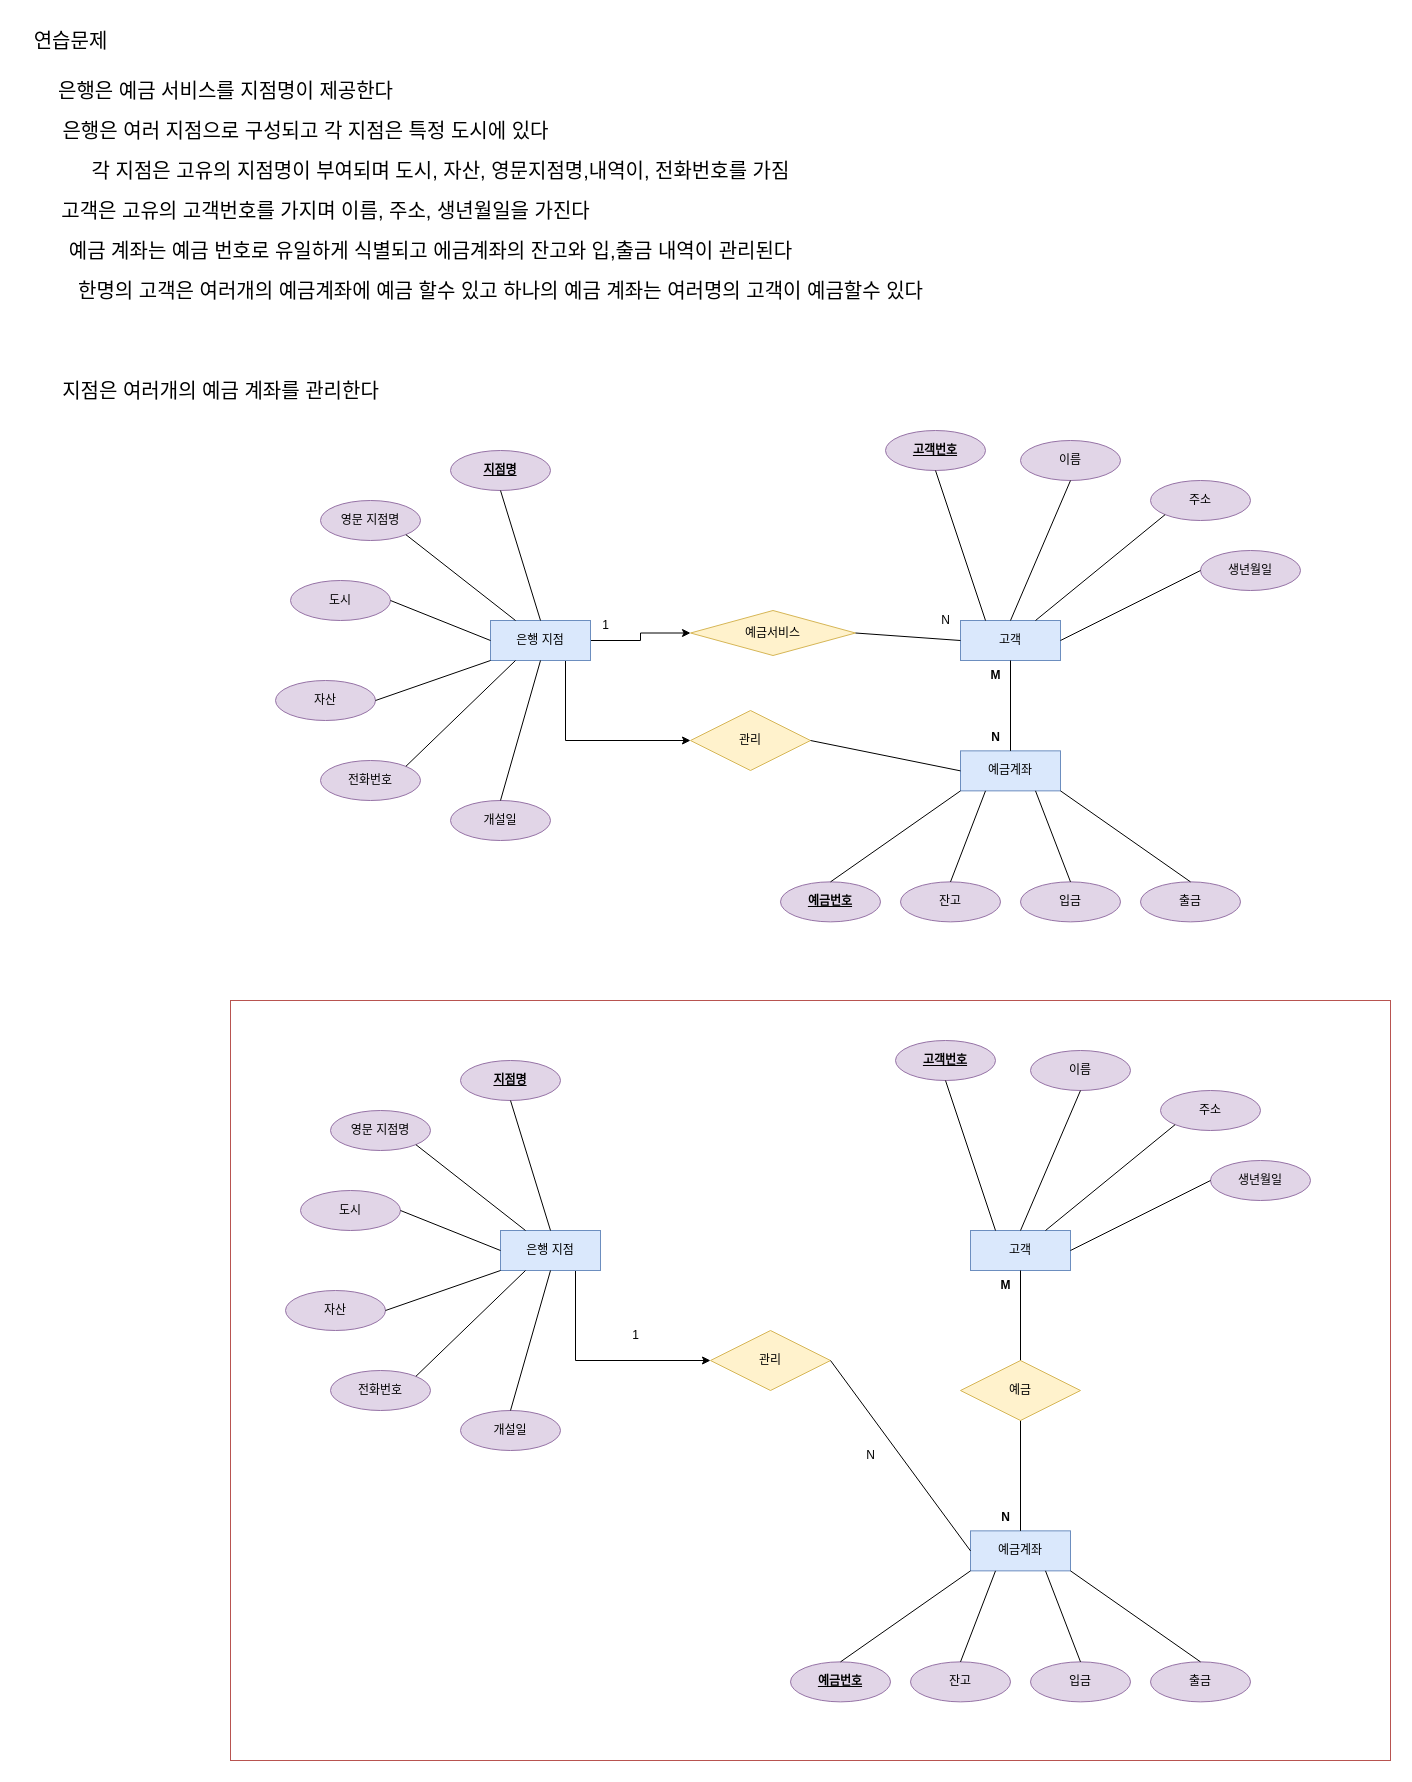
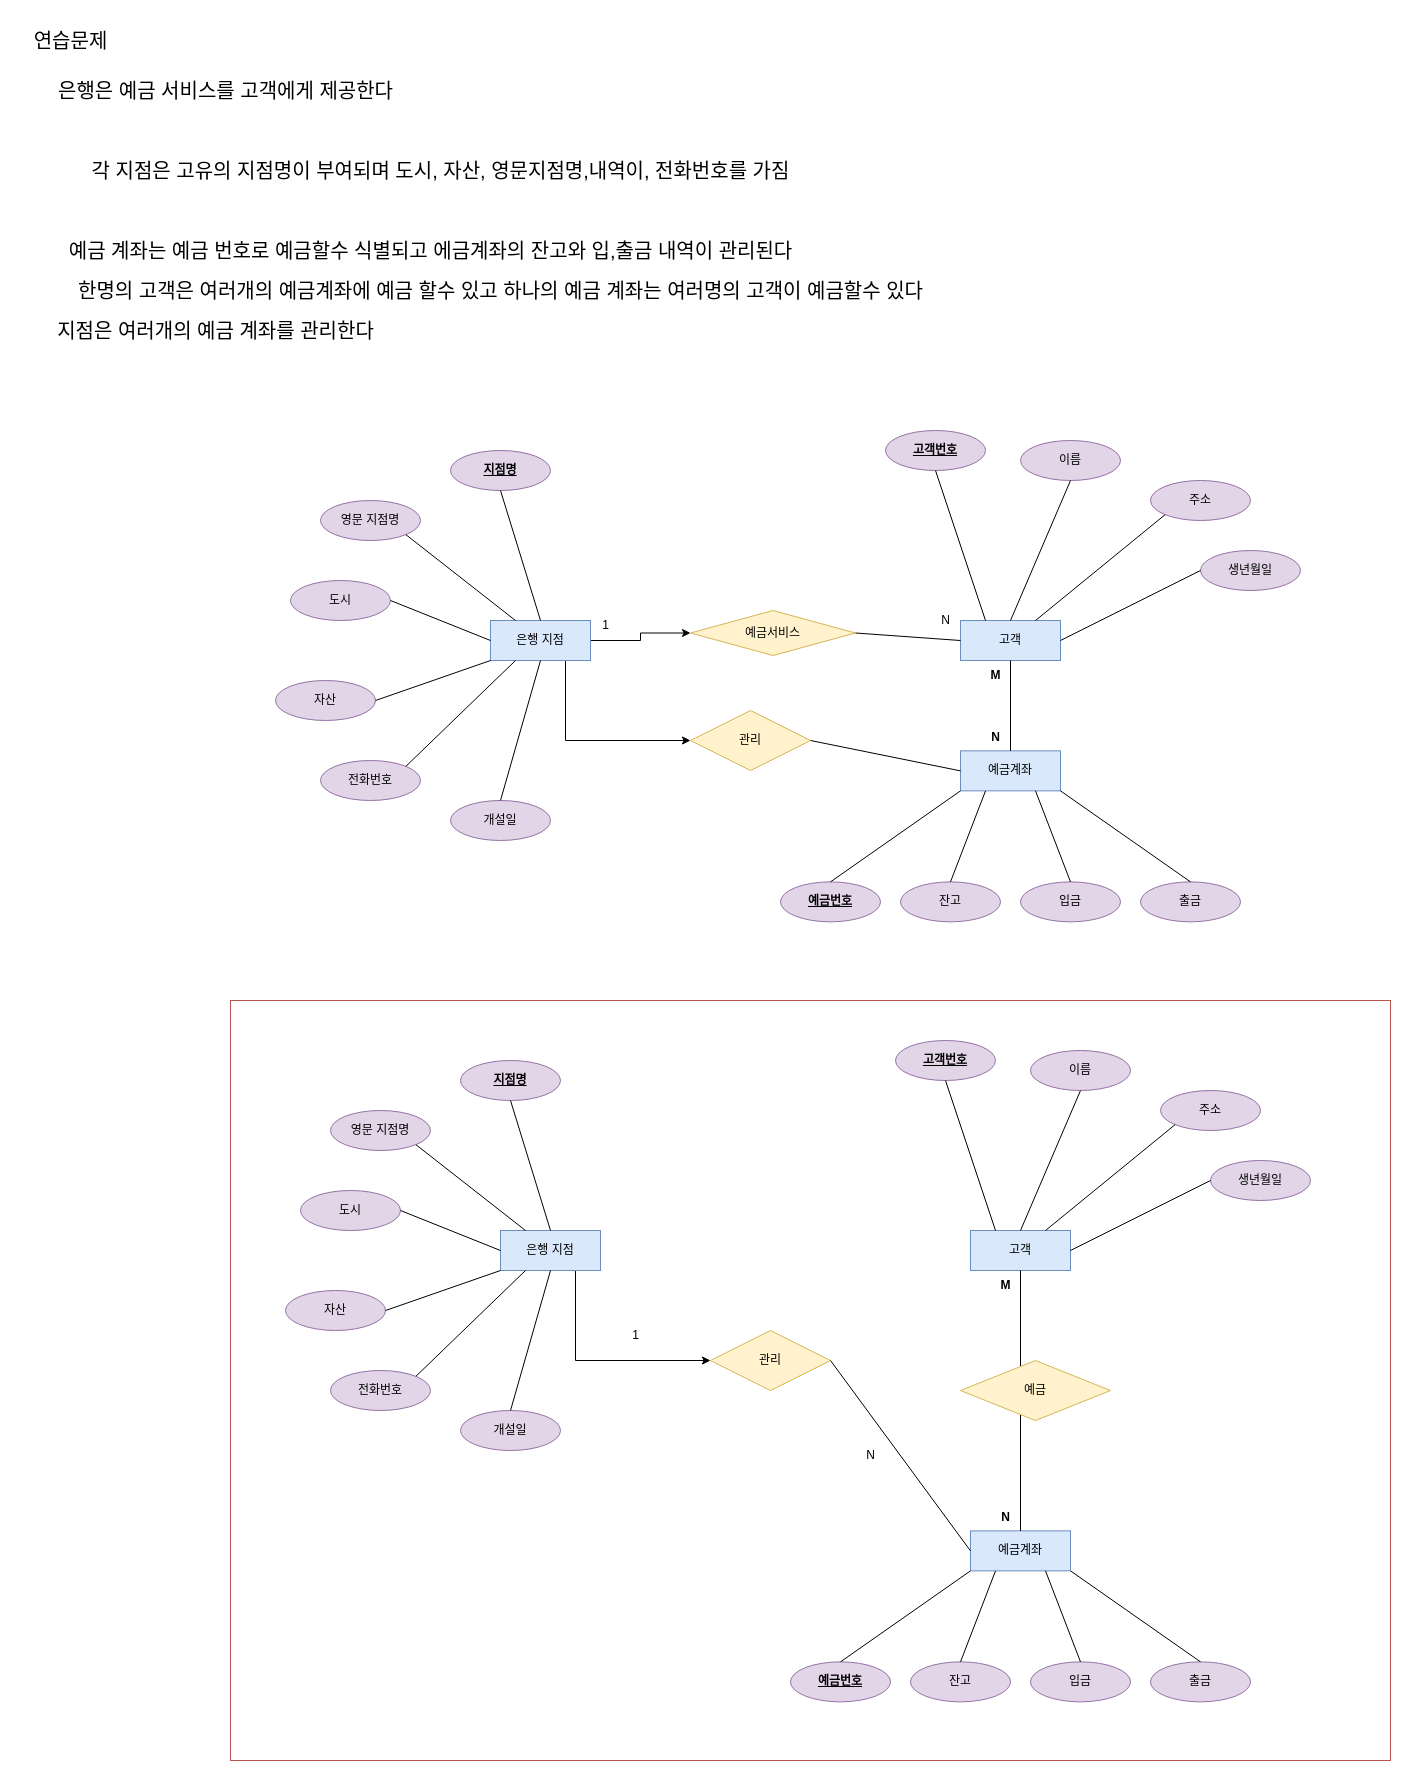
node "은행은 예금 서비스를 지점명이 제공한다": label "은행은 예금 서비스를 지점명이 제공한다" -> "은행은 예금 서비스를 고객에게 제공한다"
node "은행은 여러 지점으로 구성되고 각 지점은 특정 도시에 있다": removed
node "고객은 고유의 고객번호를 가지며 이름, 주소, 생년월일을 가진다": removed
node "예금 계좌는 예금 번호로 유일하게 식별되고 에금계좌의 잔고와 입,출금 내역이 관리된다": label "예금 계좌는 예금 번호로 유일하게 식별되고 에금계좌의 잔고와 입,출금 내역이 관리된다" -> "예금 계좌는 예금 번호로 예금할수 식별되고 에금계좌의 잔고와 입,출금 내역이 관리된다"
node "지점은 여러개의 예금 계좌를 관리한다": moved (221, 391) -> (216, 331)
node "예금": size 120x60 -> 150x60
